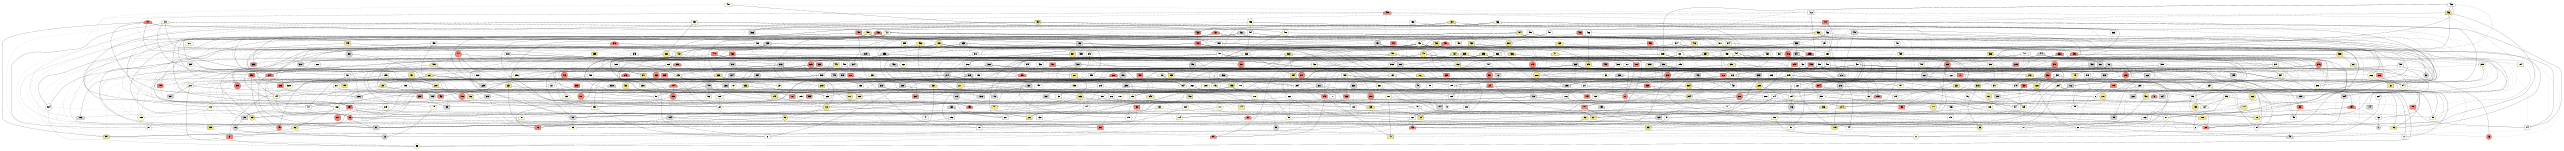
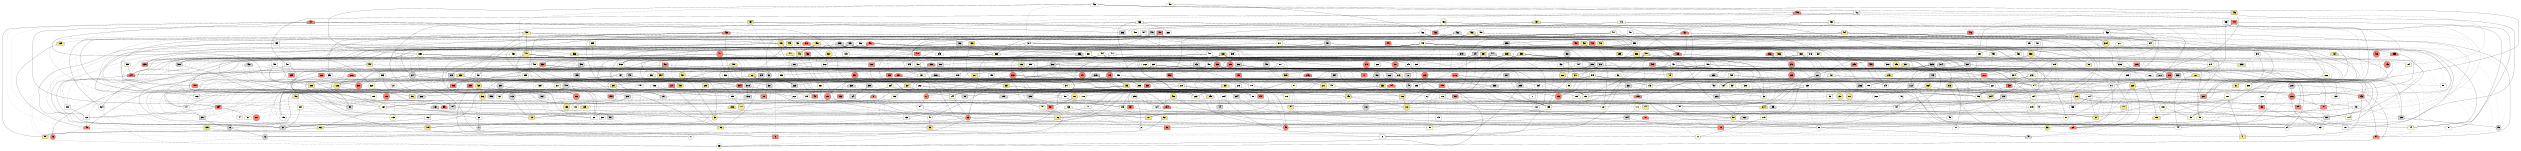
node "419": removed
